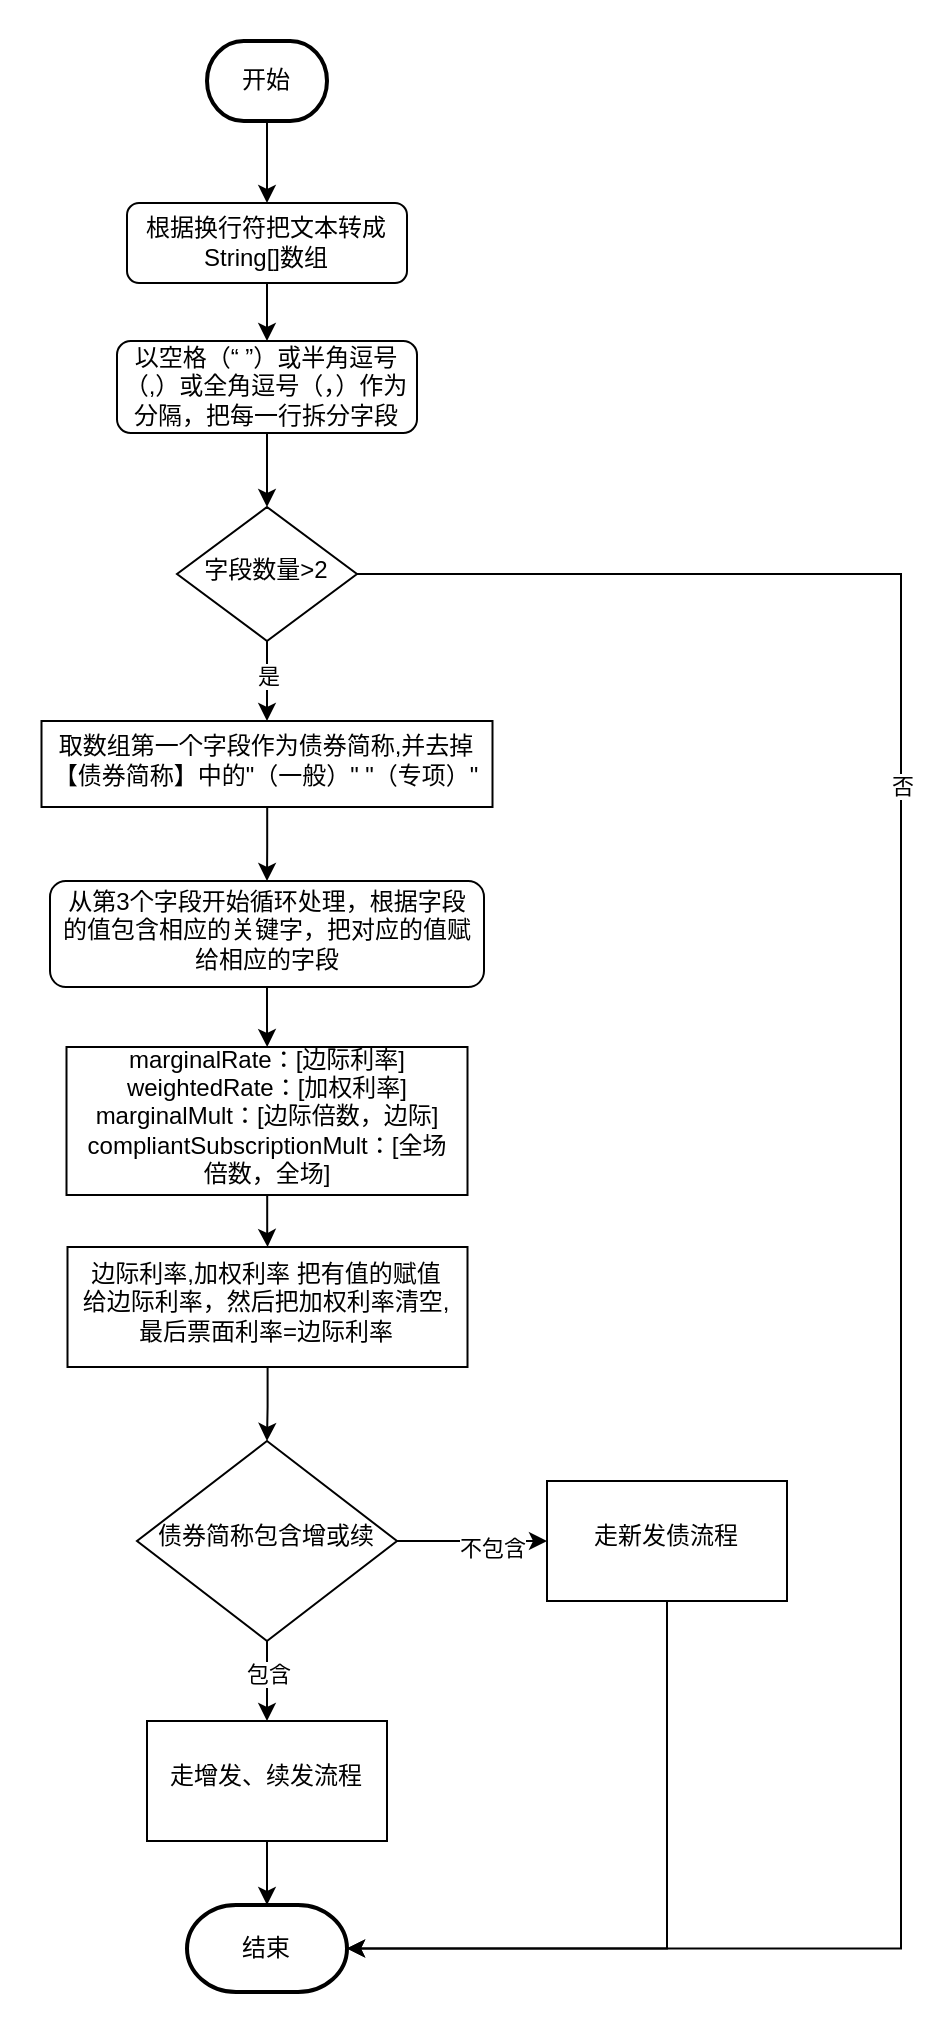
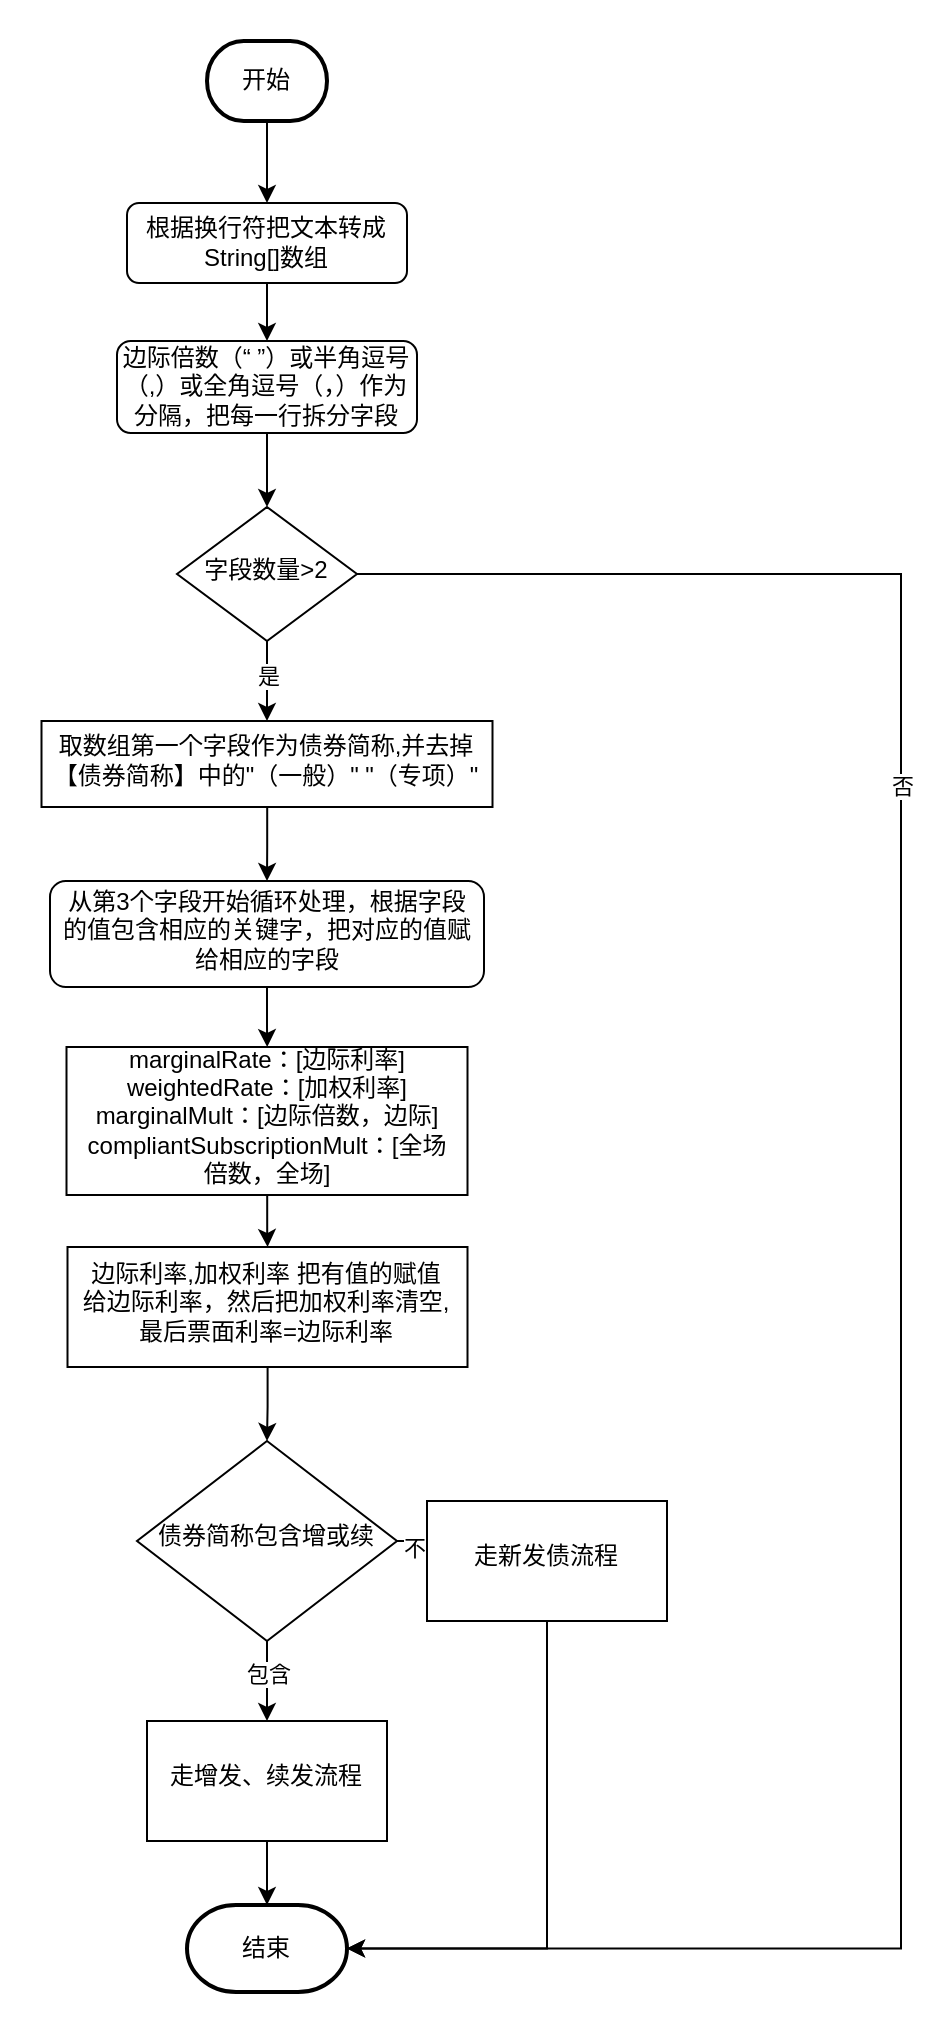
node "以空格（“ ”）或半角逗号（,）或全角逗号（，）作为分隔，把每一行拆分字段": label "以空格（“ ”）或半角逗号（,）或全角逗号（，）作为分隔，把每一行拆分字段" -> "边际倍数（“ ”）或半角逗号（,）或全角逗号（，）作为分隔，把每一行拆分字段"
node "走新发债流程": moved (667, 1541) -> (547, 1561)
